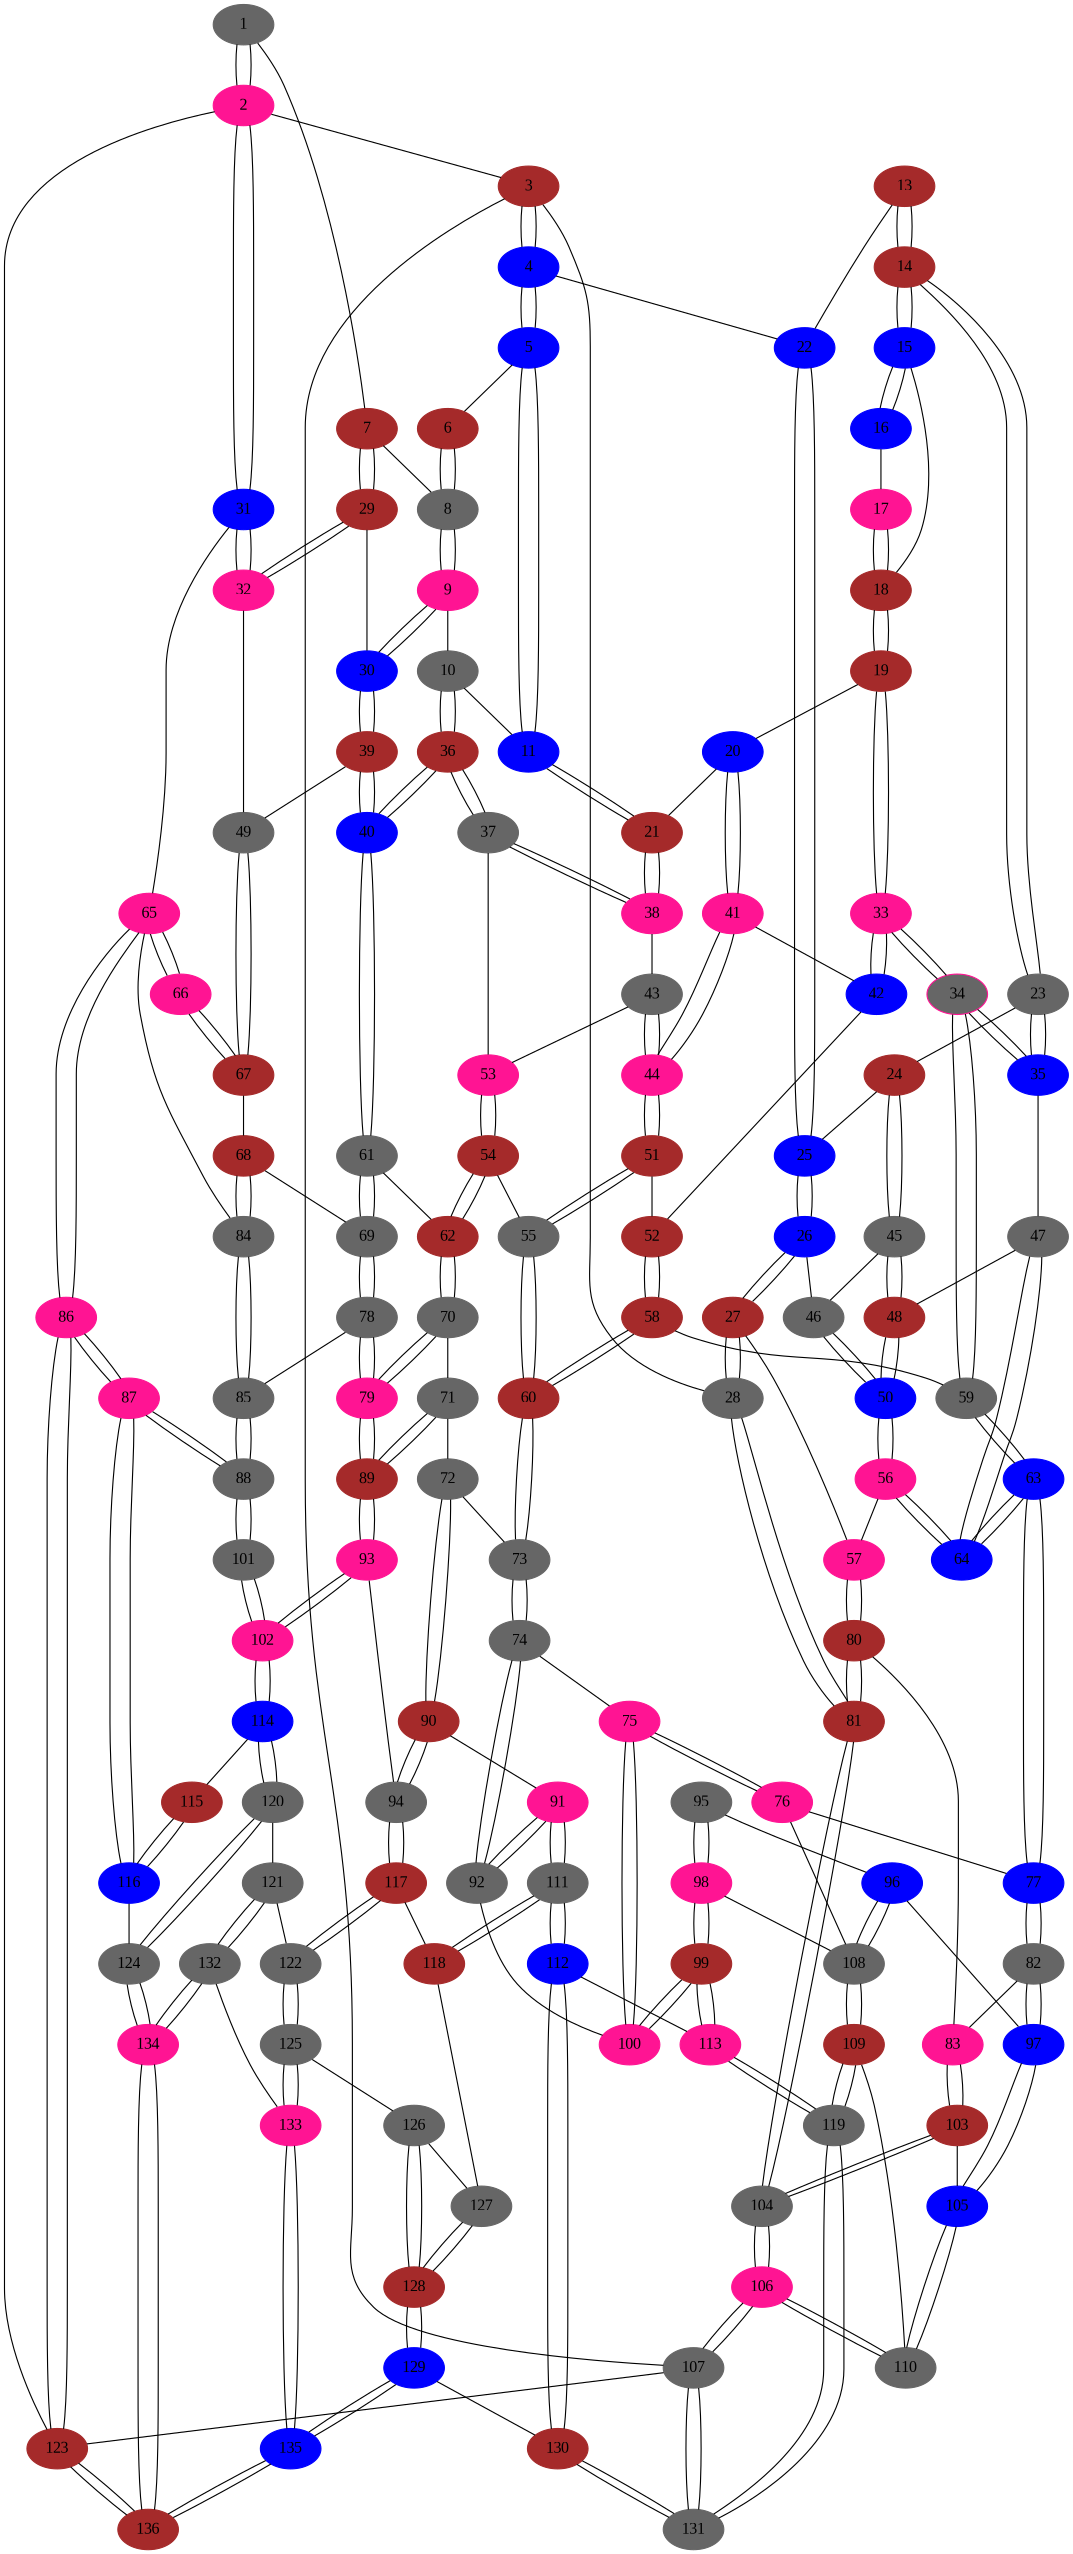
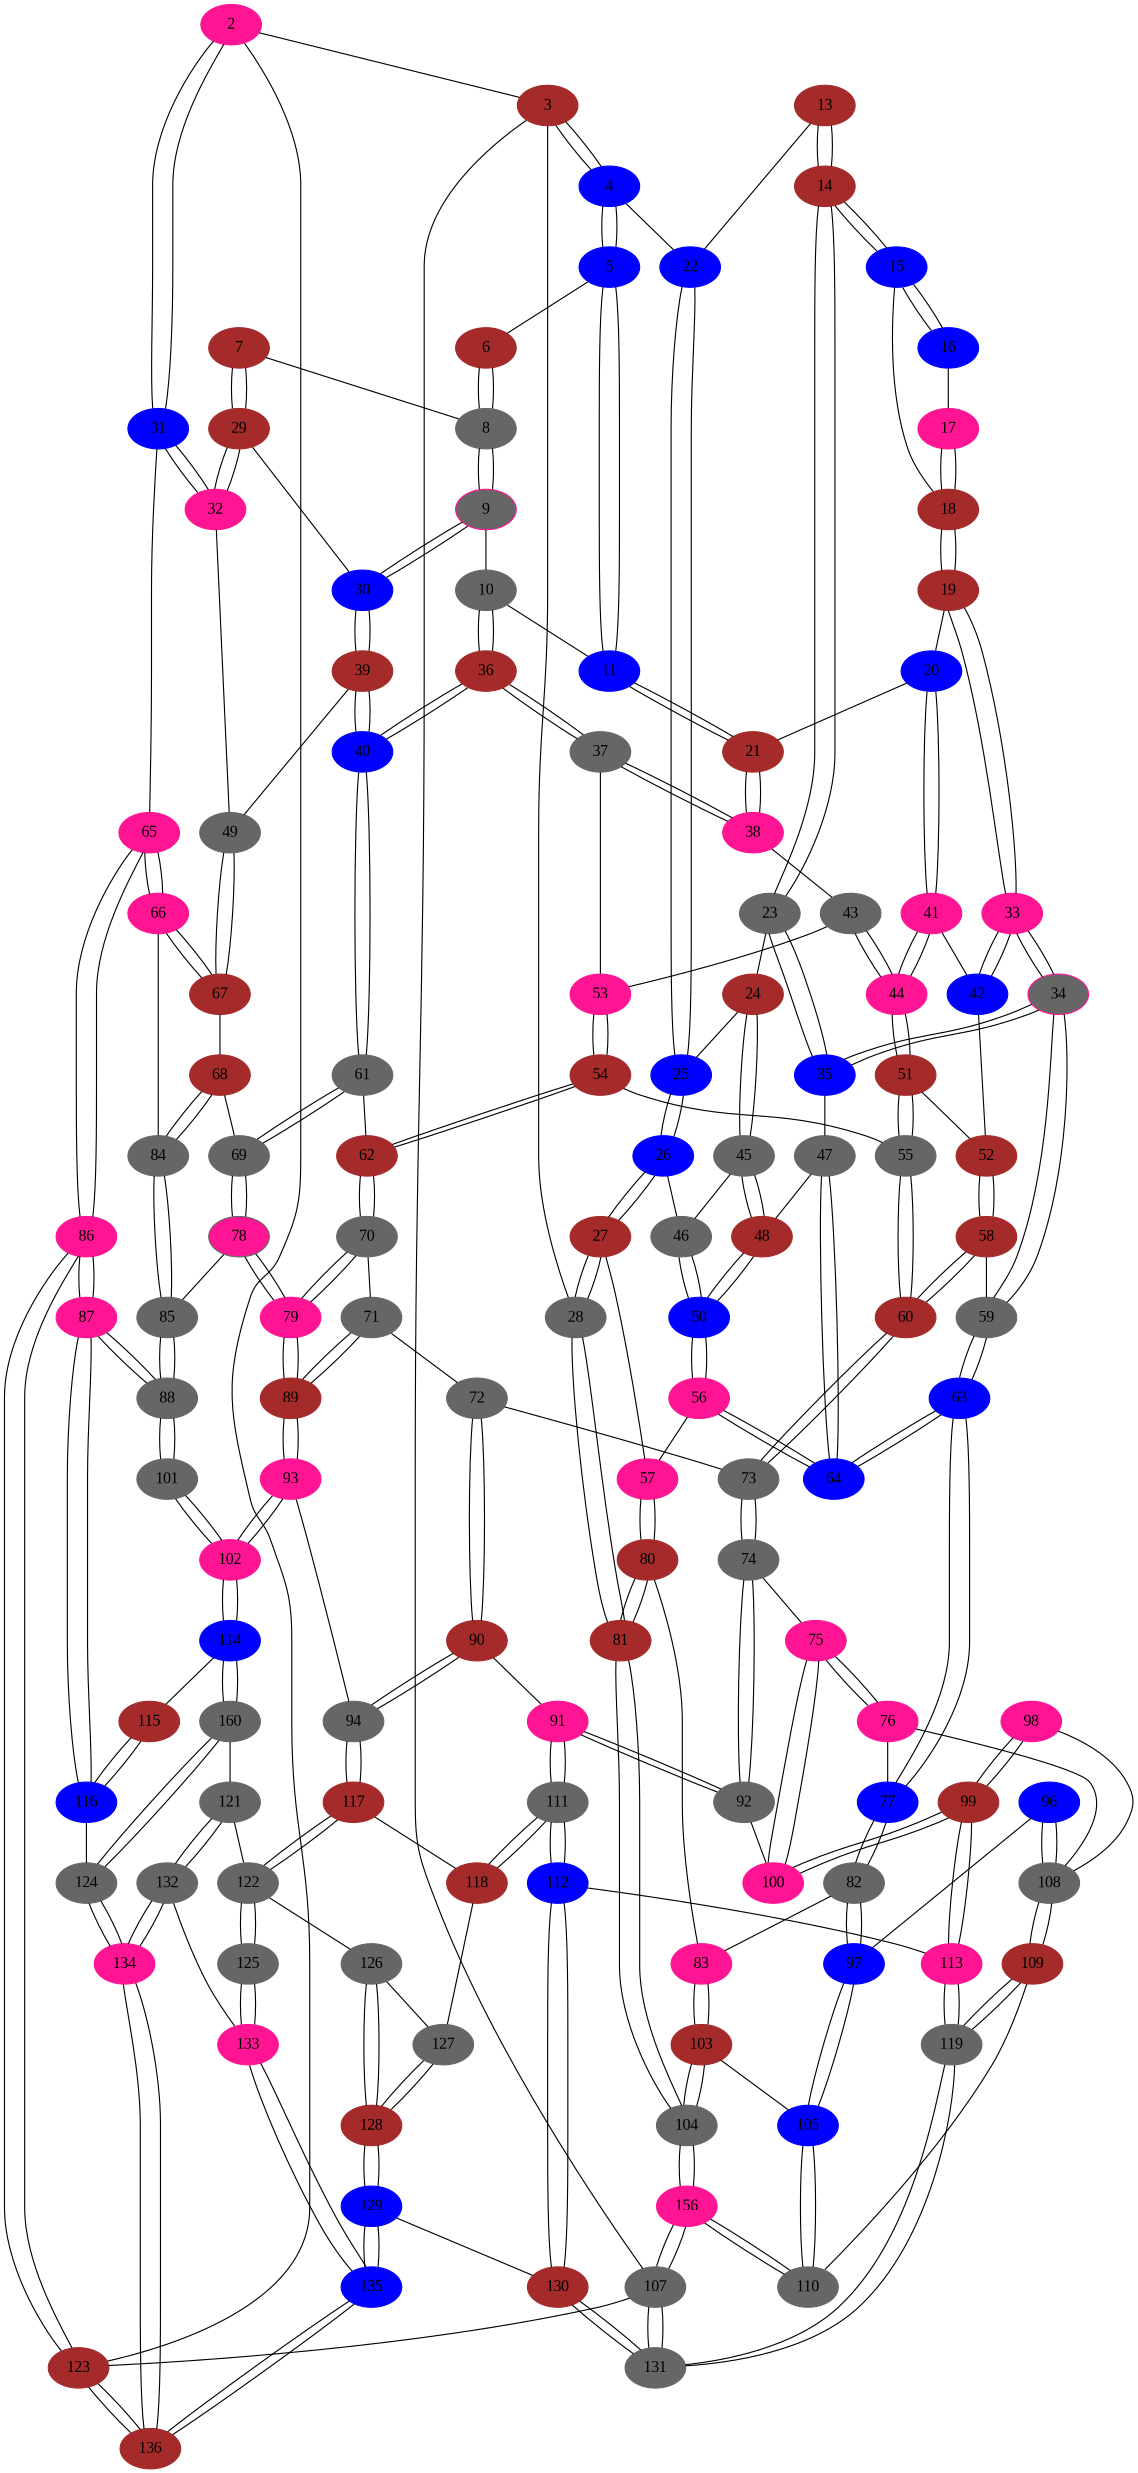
node "1": removed
node "9": fillcolor deeppink -> gray40
edge "65" -- "84": now "66" -- "84"
node "78": fillcolor gray40 -> deeppink
node "120": label "120" -> "160"
node "95": removed
edge "125" -- "126": now "122" -- "126"
node "106": label "106" -> "156"
